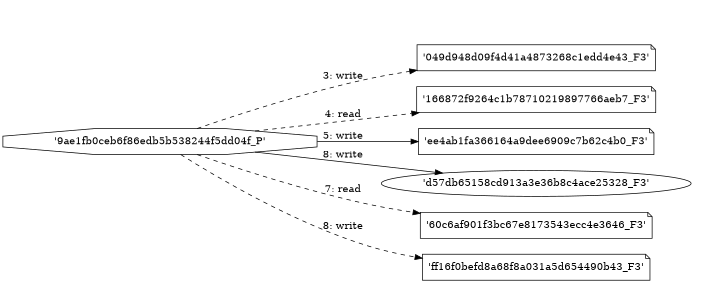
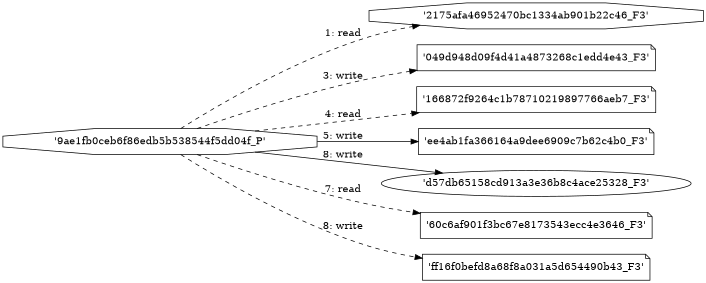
node "'2175afa46952470bc1334ab901b22c46_F3'": added
node "'9ae1fb0ceb6f86edb5b538244f5dd04f_P'": label "'9ae1fb0ceb6f86edb5b538244f5dd04f_P'" -> "'9ae1fb0ceb6f86edb5b538544f5dd04f_P'"
